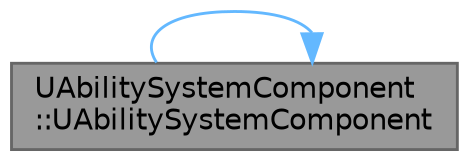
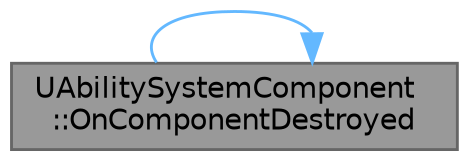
node "UAbilitySystemComponent ::UAbilitySystemComponent": label "UAbilitySystemComponent ::UAbilitySystemComponent" -> "UAbilitySystemComponent ::OnComponentDestroyed"
